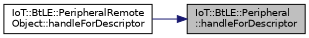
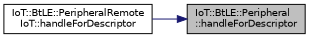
node "IoT::BtLE::PeripheralRemote Object::handleForDescriptor": label "IoT::BtLE::PeripheralRemote Object::handleForDescriptor" -> "IoT::BtLE::PeripheralRemote IoT::handleForDescriptor"
